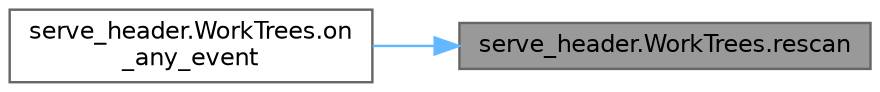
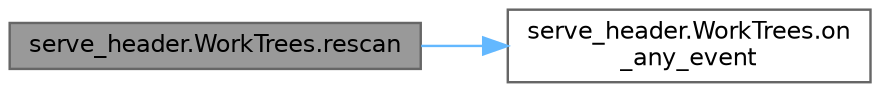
edge "serve_header.WorkTrees.on _any_event" -> "serve_header.WorkTrees.rescan": reversed
